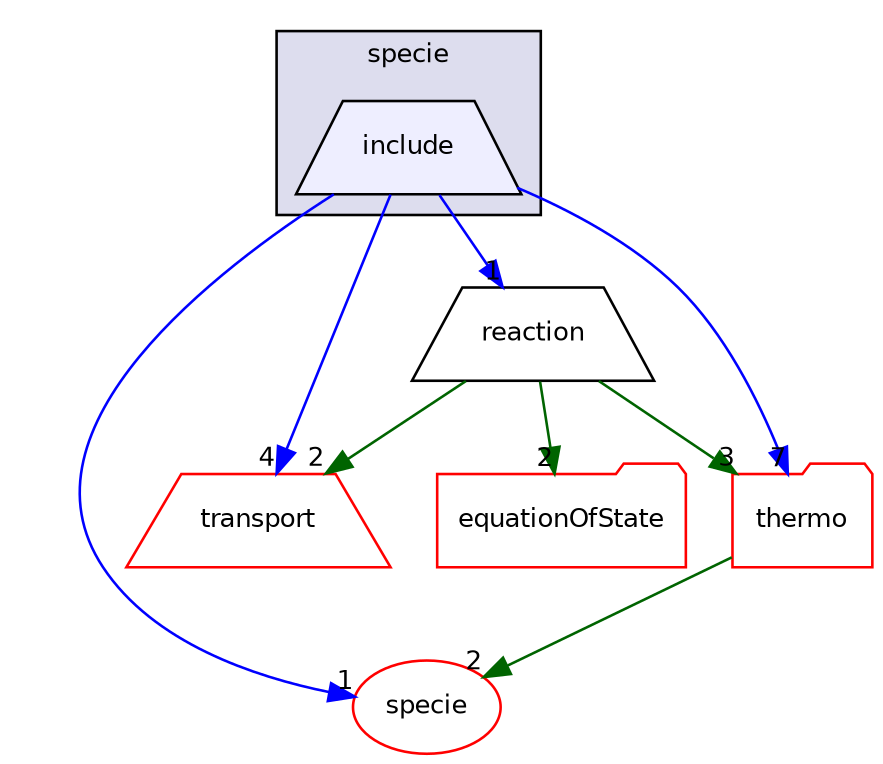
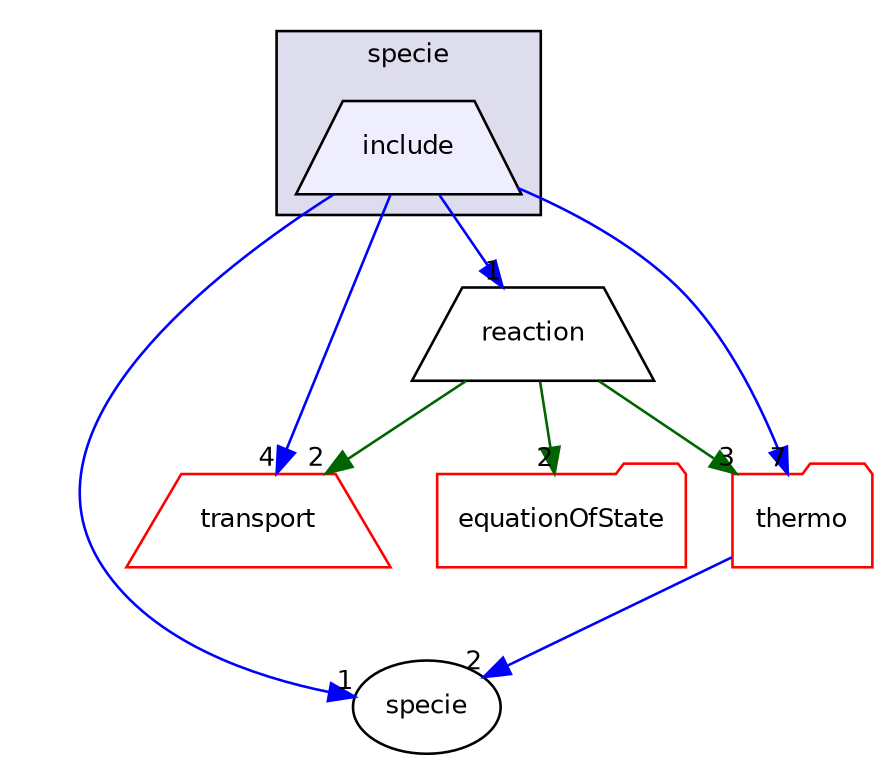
edge "thermo" -> "specie": color darkgreen -> blue
node "specie": color red -> black
